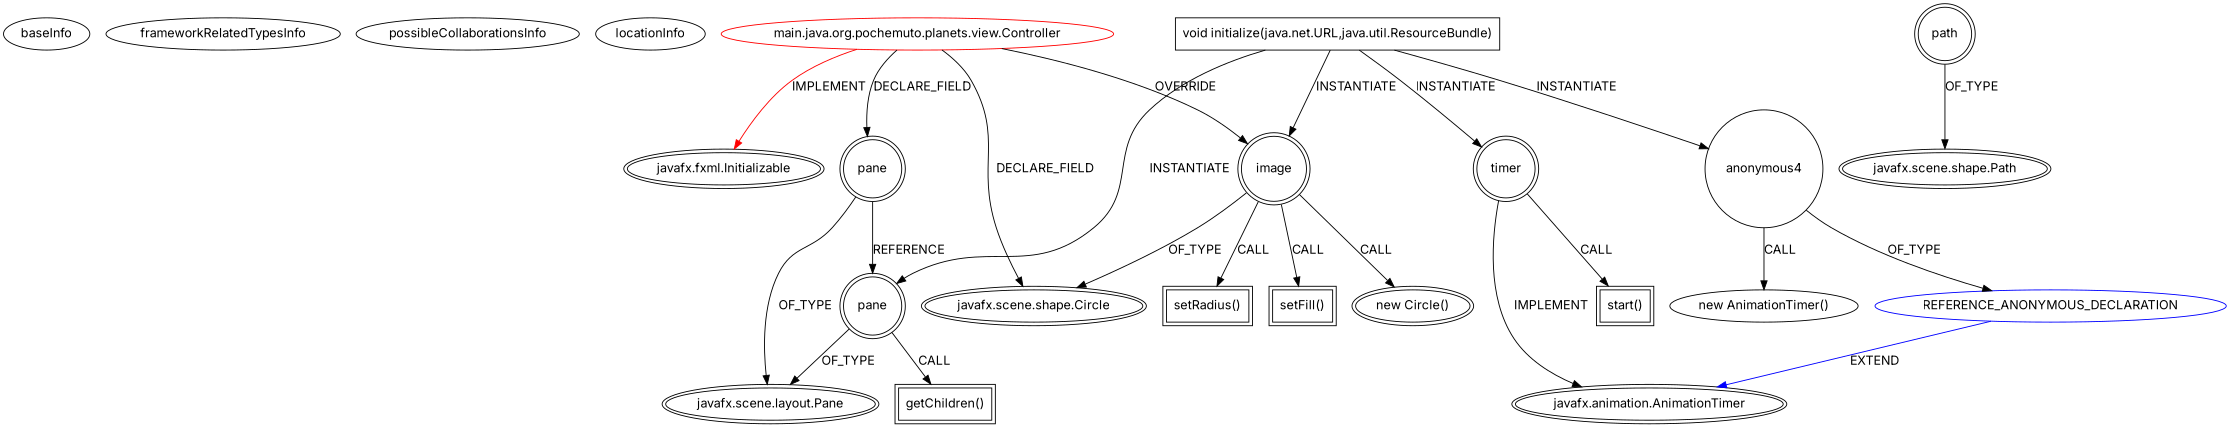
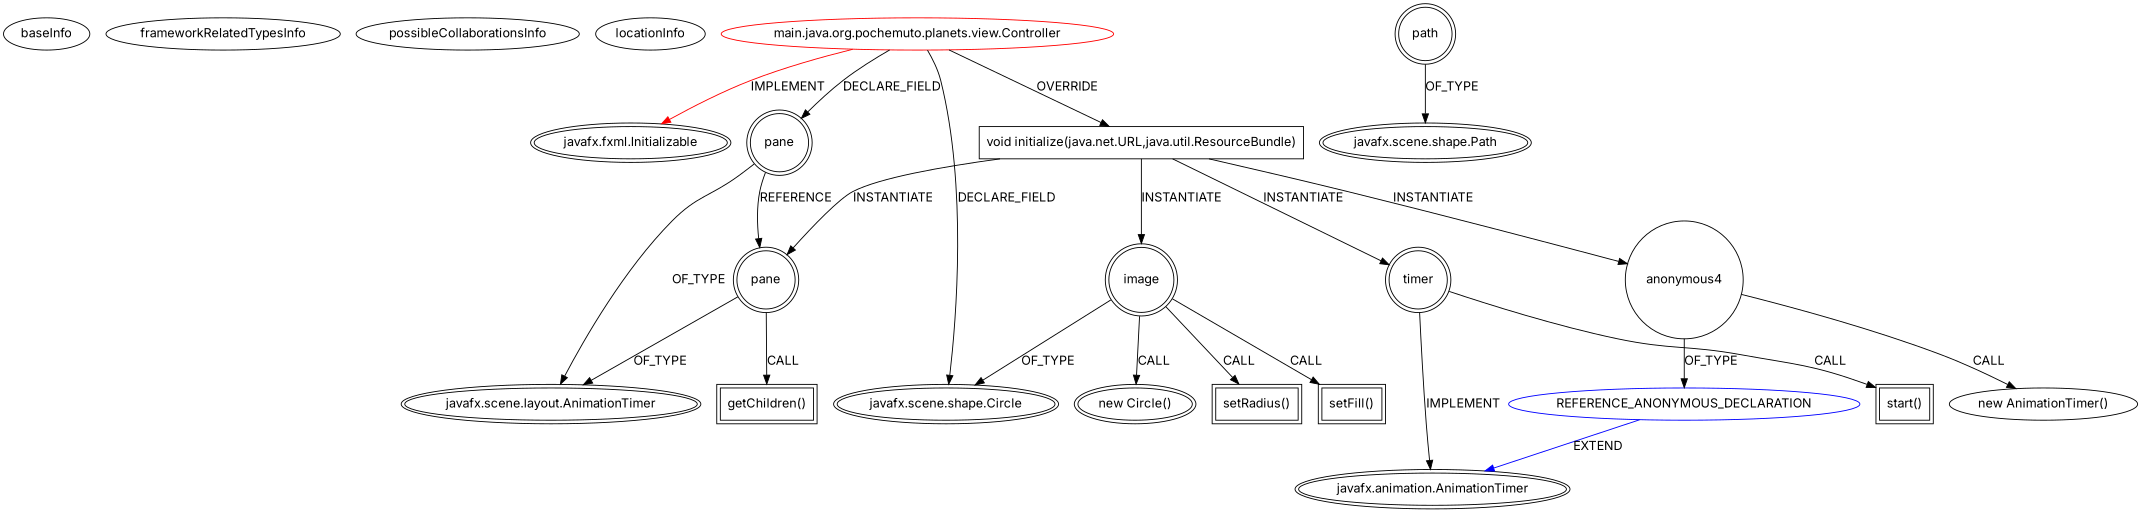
edge "main.java.org.pochemuto.planets.view.Controller" -> "image": now "main.java.org.pochemuto.planets.view.Controller" -> "void initialize(java.net.URL,java.util.ResourceBundle)"
node "javafx.scene.layout.Pane": label "javafx.scene.layout.Pane" -> "javafx.scene.layout.AnimationTimer"
